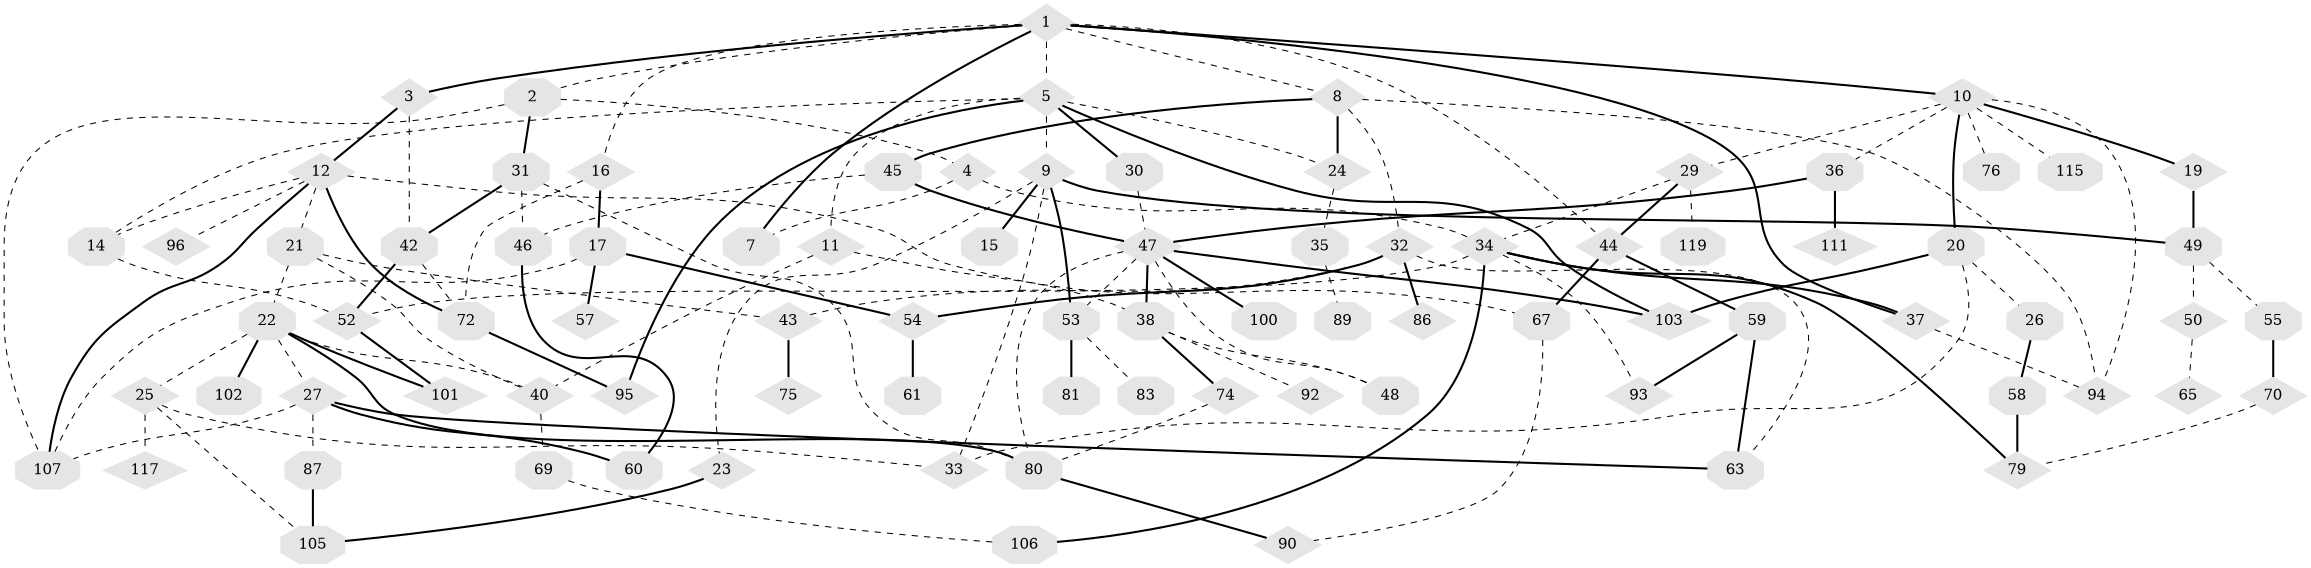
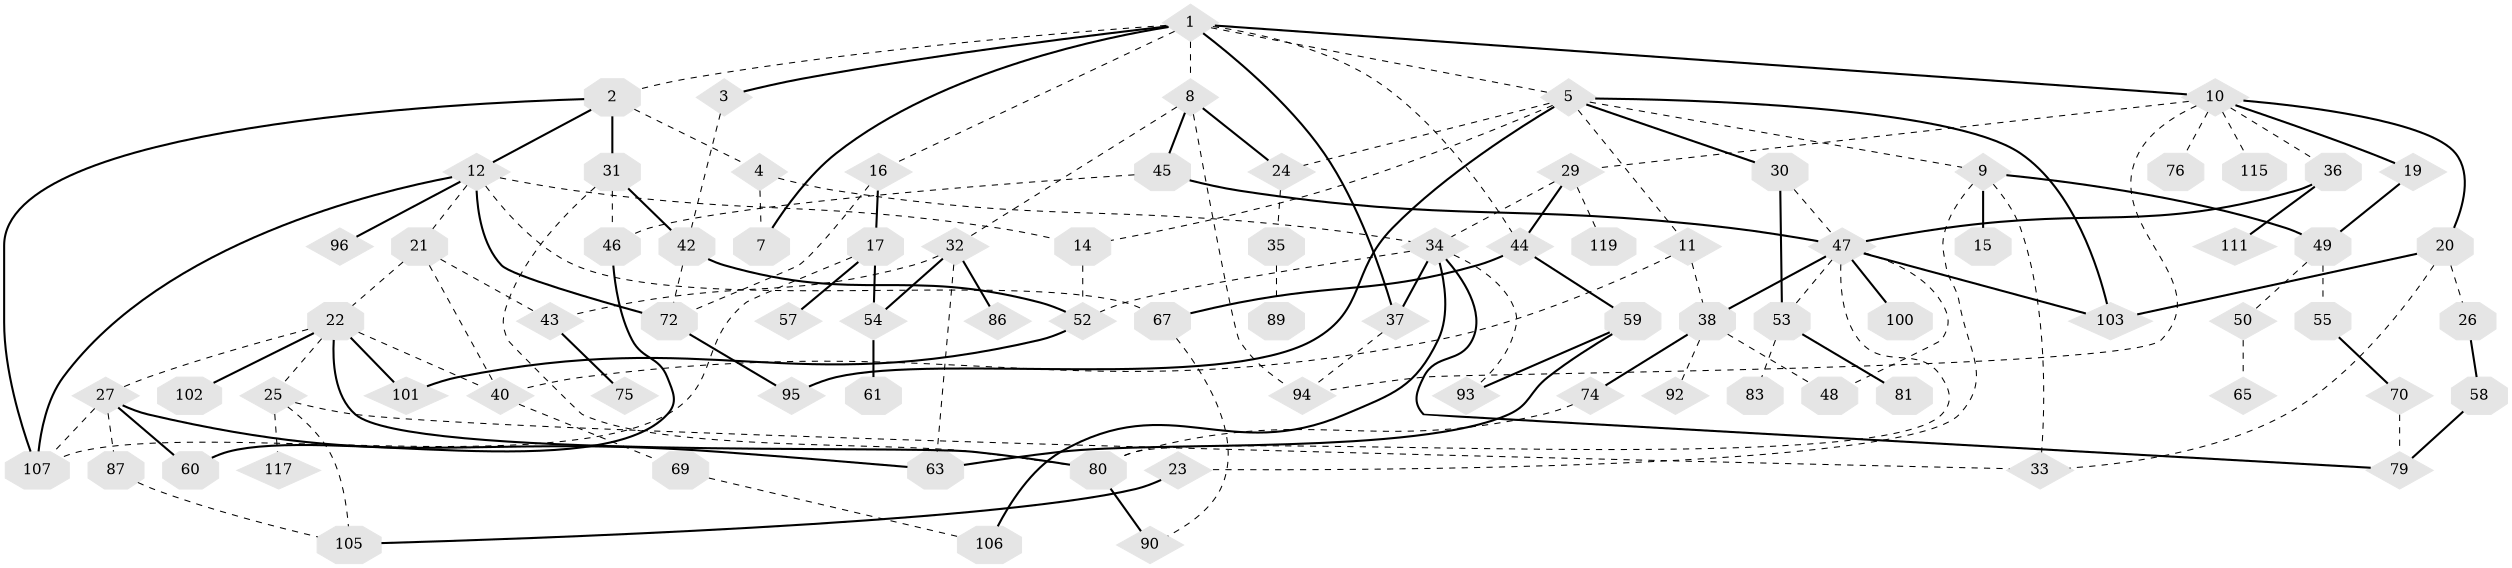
edge "2" -- "107": style dashed -> bold
edge "3" -- "12": now "2" -- "12"
edge "12" -- "96": style dashed -> bold
edge "9" -- "53": now "30" -- "53"
edge "87" -- "105": style bold -> dashed
